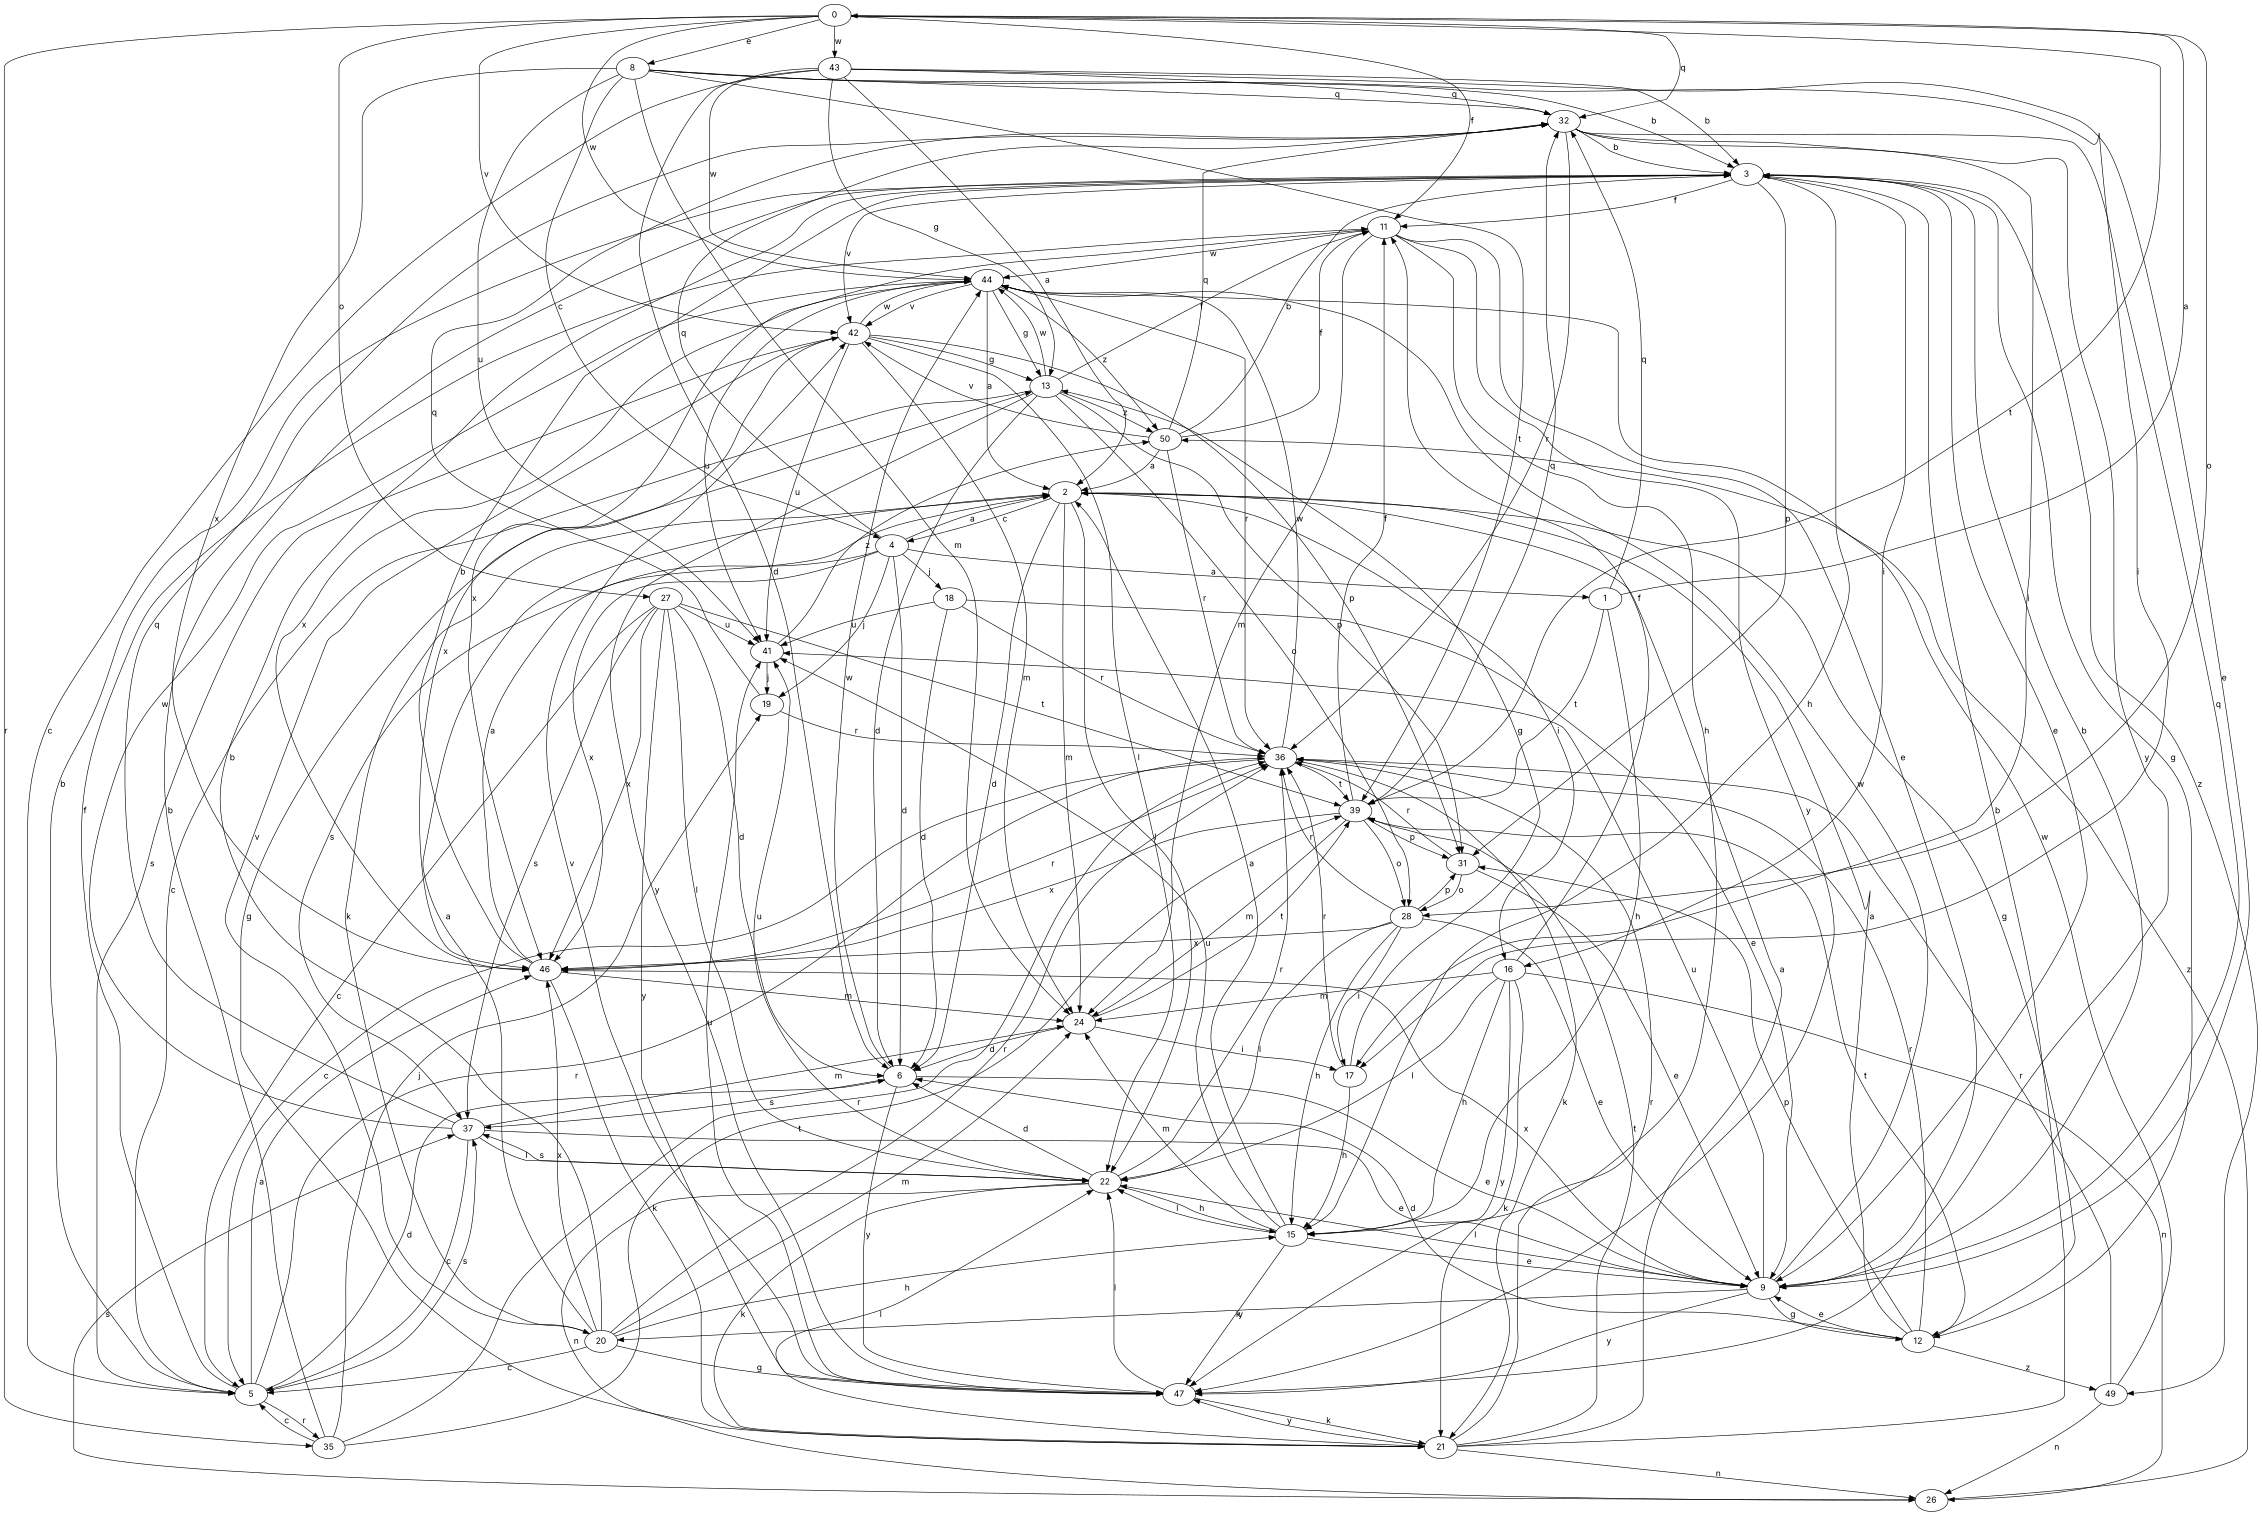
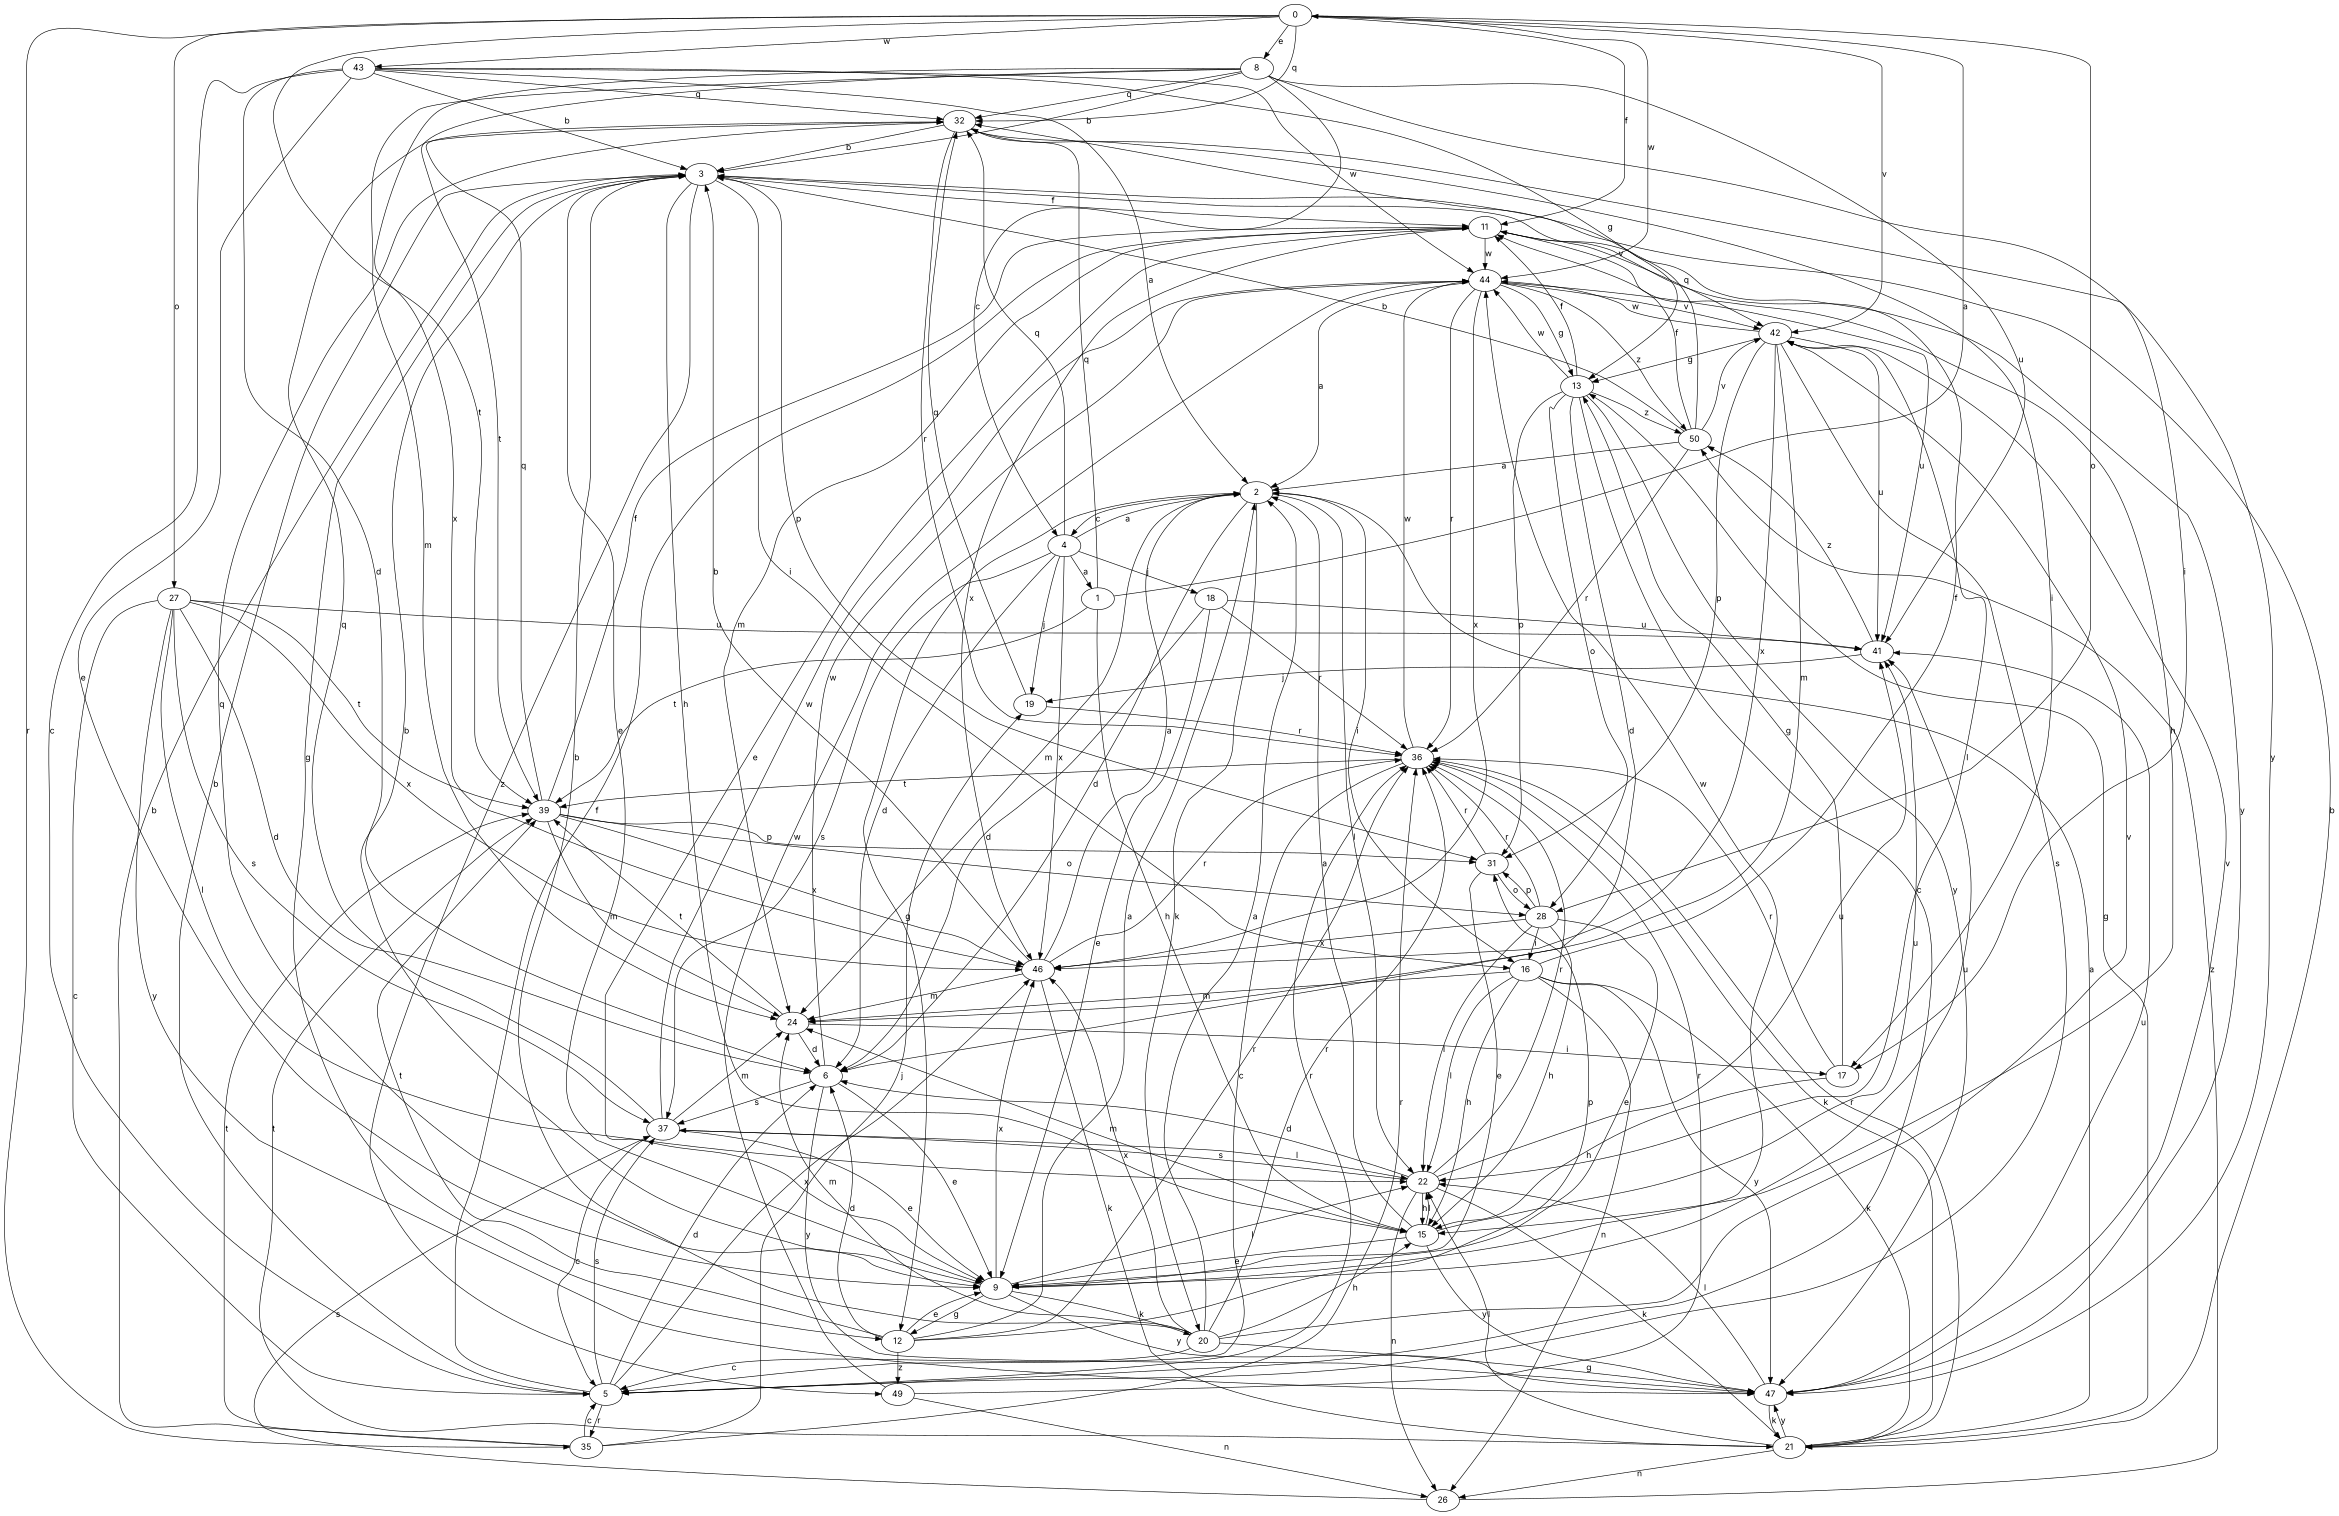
edge "28" -> "17": now "28" -> "16"
edge "5" -> "46": label "a" -> "x"
